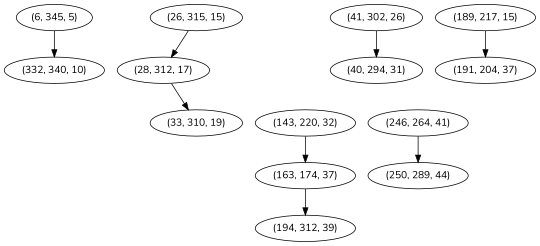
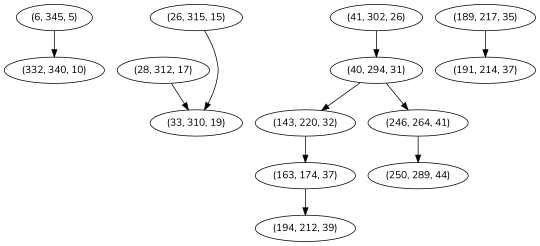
node "(189, 217, 15)": label "(189, 217, 15)" -> "(189, 217, 35)"
edge "(26, 315, 15)" -> "(28, 312, 17)": now "(26, 315, 15)" -> "(33, 310, 19)"
node "(191, 204, 37)": label "(191, 204, 37)" -> "(191, 214, 37)"
edge "(40, 294, 31)" -> "(143, 220, 32)": added
edge "(40, 294, 31)" -> "(246, 264, 41)": added
node "(194, 312, 39)": label "(194, 312, 39)" -> "(194, 212, 39)"
